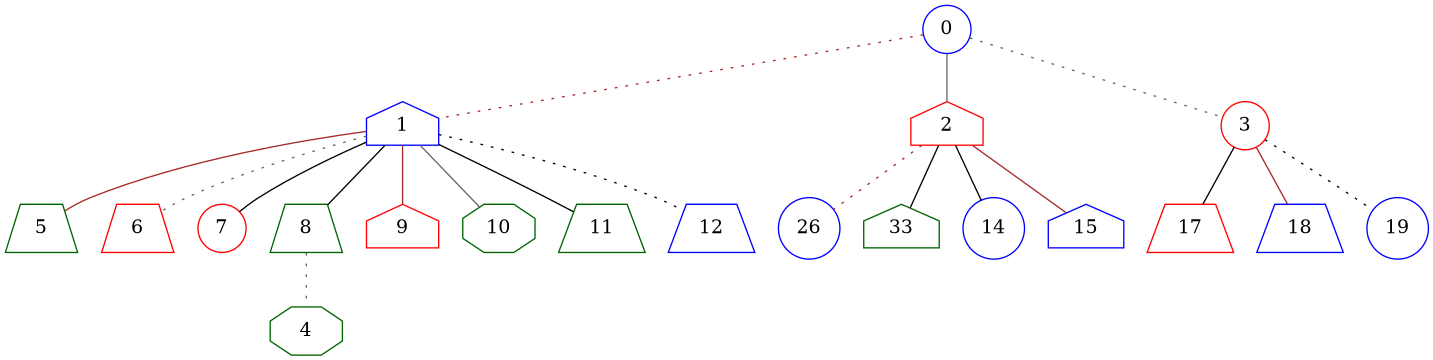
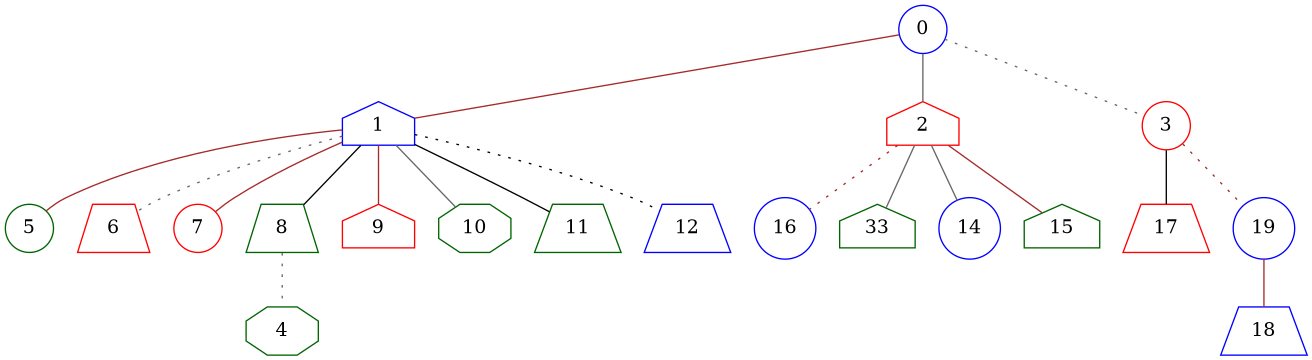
edge "0" -- "1": style dotted -> solid
edge "1" -- "7": color black -> brown
edge "2" -- "14": color black -> gray40
edge "3" -- "19": color black -> brown
edge "3" -- "18": now "19" -- "18"
edge "2" -- "33": color black -> gray40
node "5": shape trapezium -> circle
node "26": label "26" -> "16"
node "15": color blue -> darkgreen
